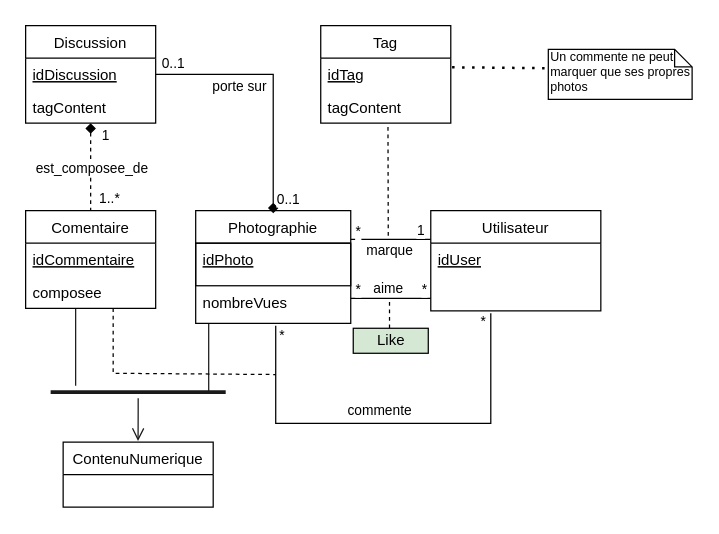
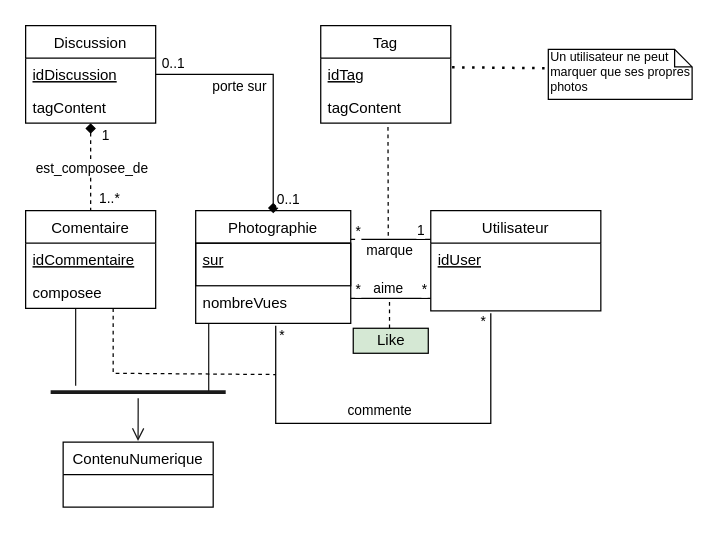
node "Un commente ne peut marquer que ses propres photos": label "Un commente ne peut marquer que ses propres photos" -> "Un utilisateur ne peut marquer que ses propres photos"
node "idPhoto": label "idPhoto" -> "sur"
